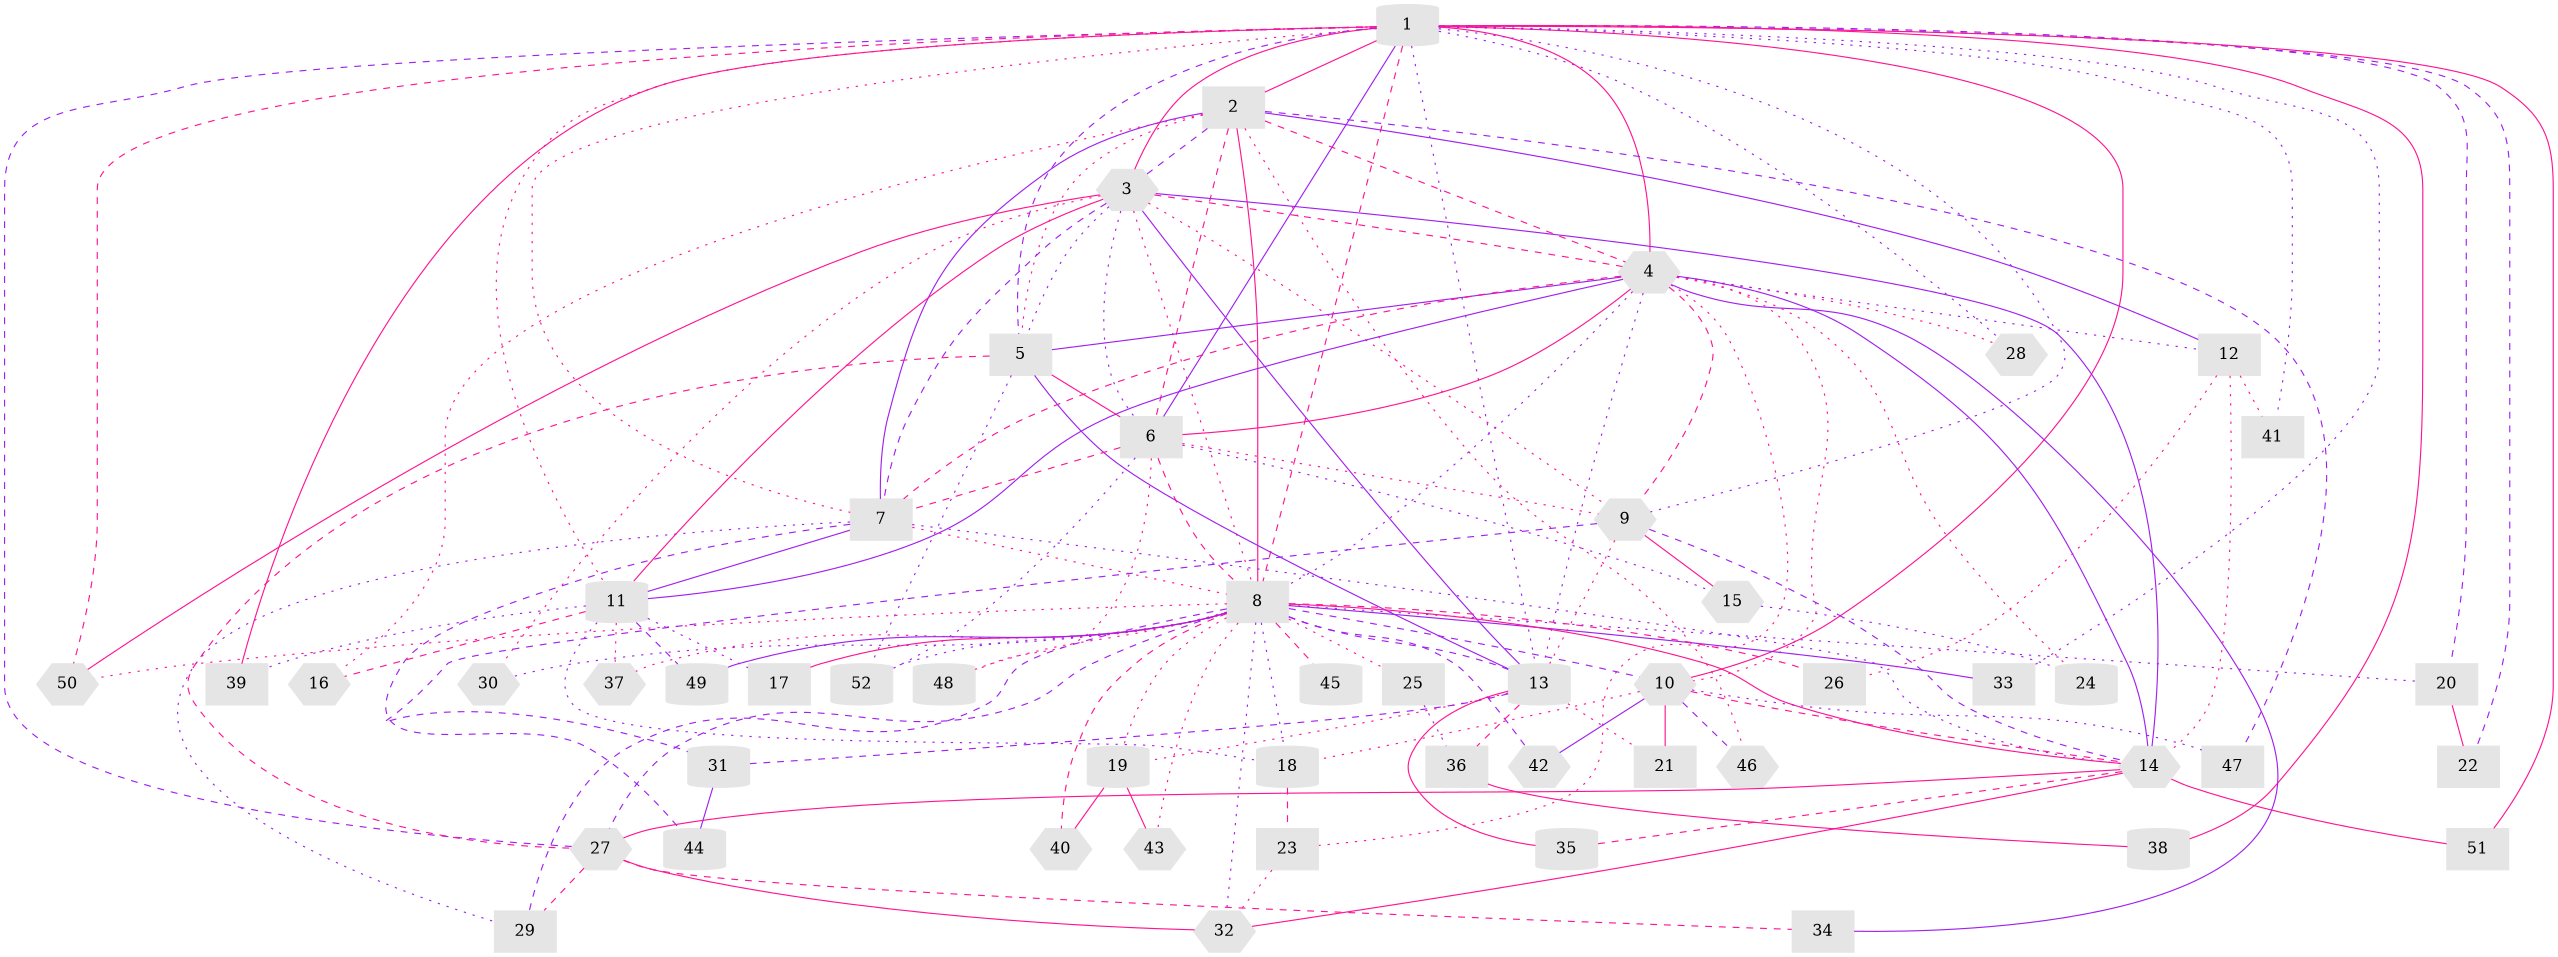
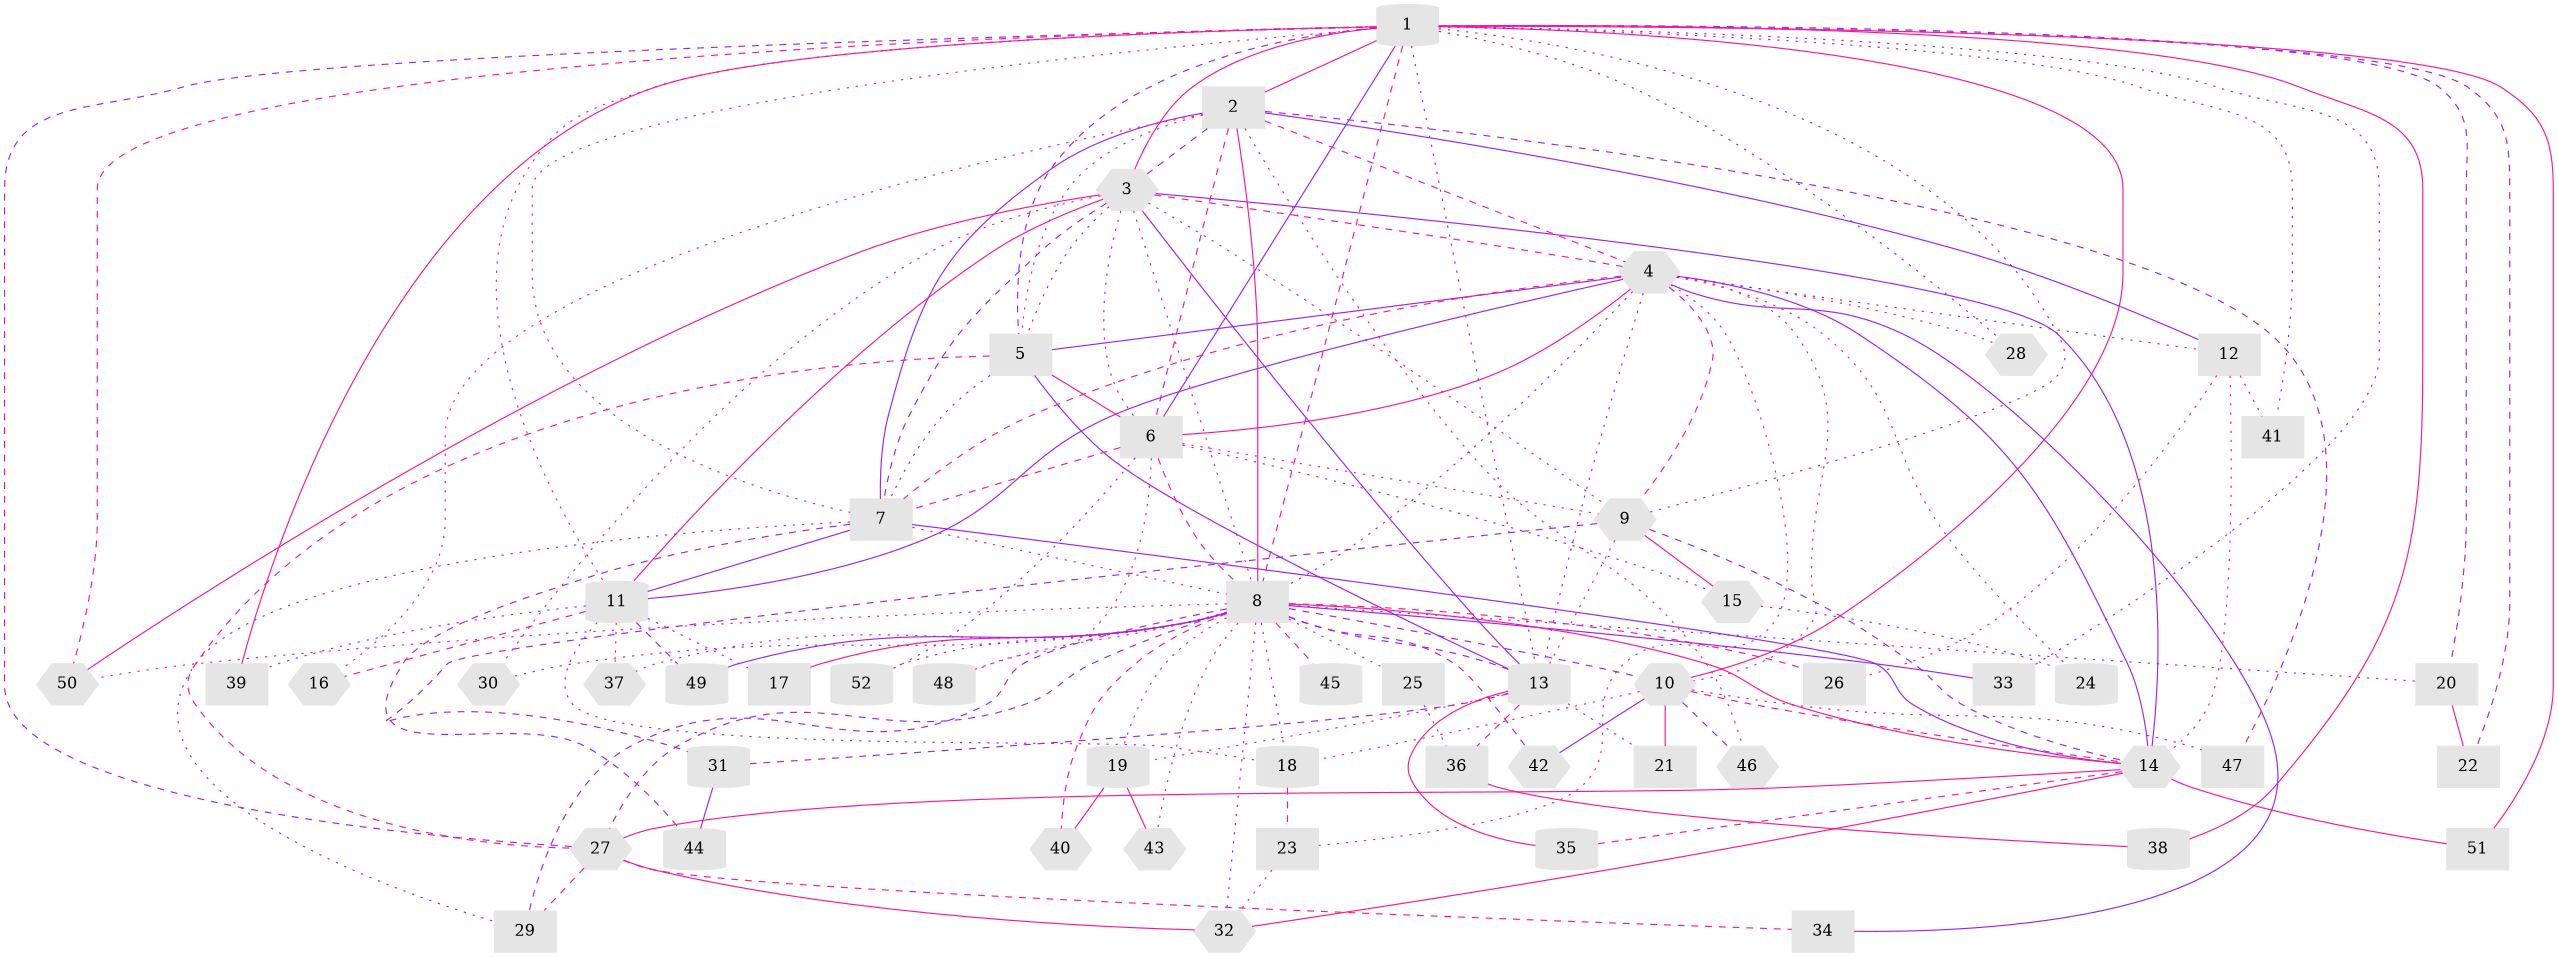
edge "1" -- "4": removed
edge "5" -- "52": now "5" -- "7"
edge "7" -- "14": style dotted -> solid
